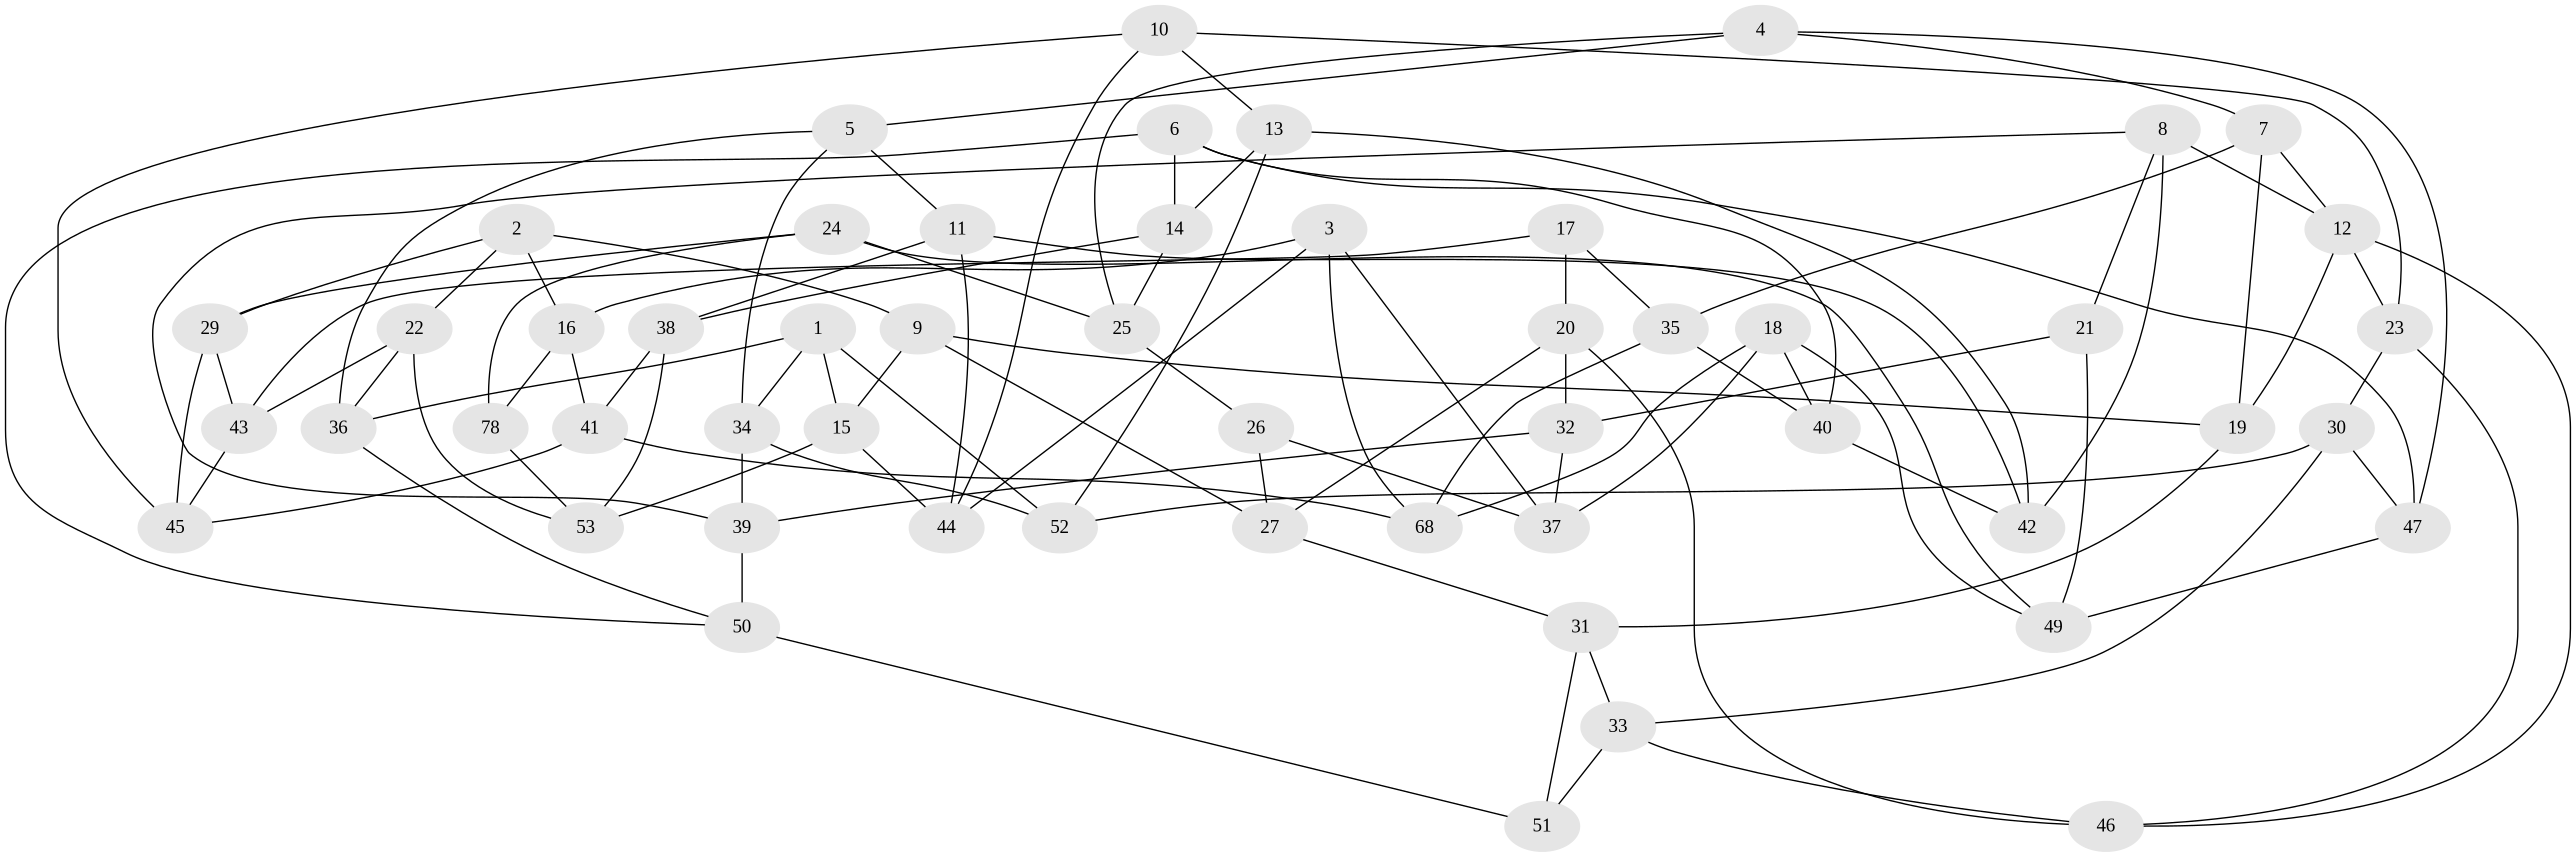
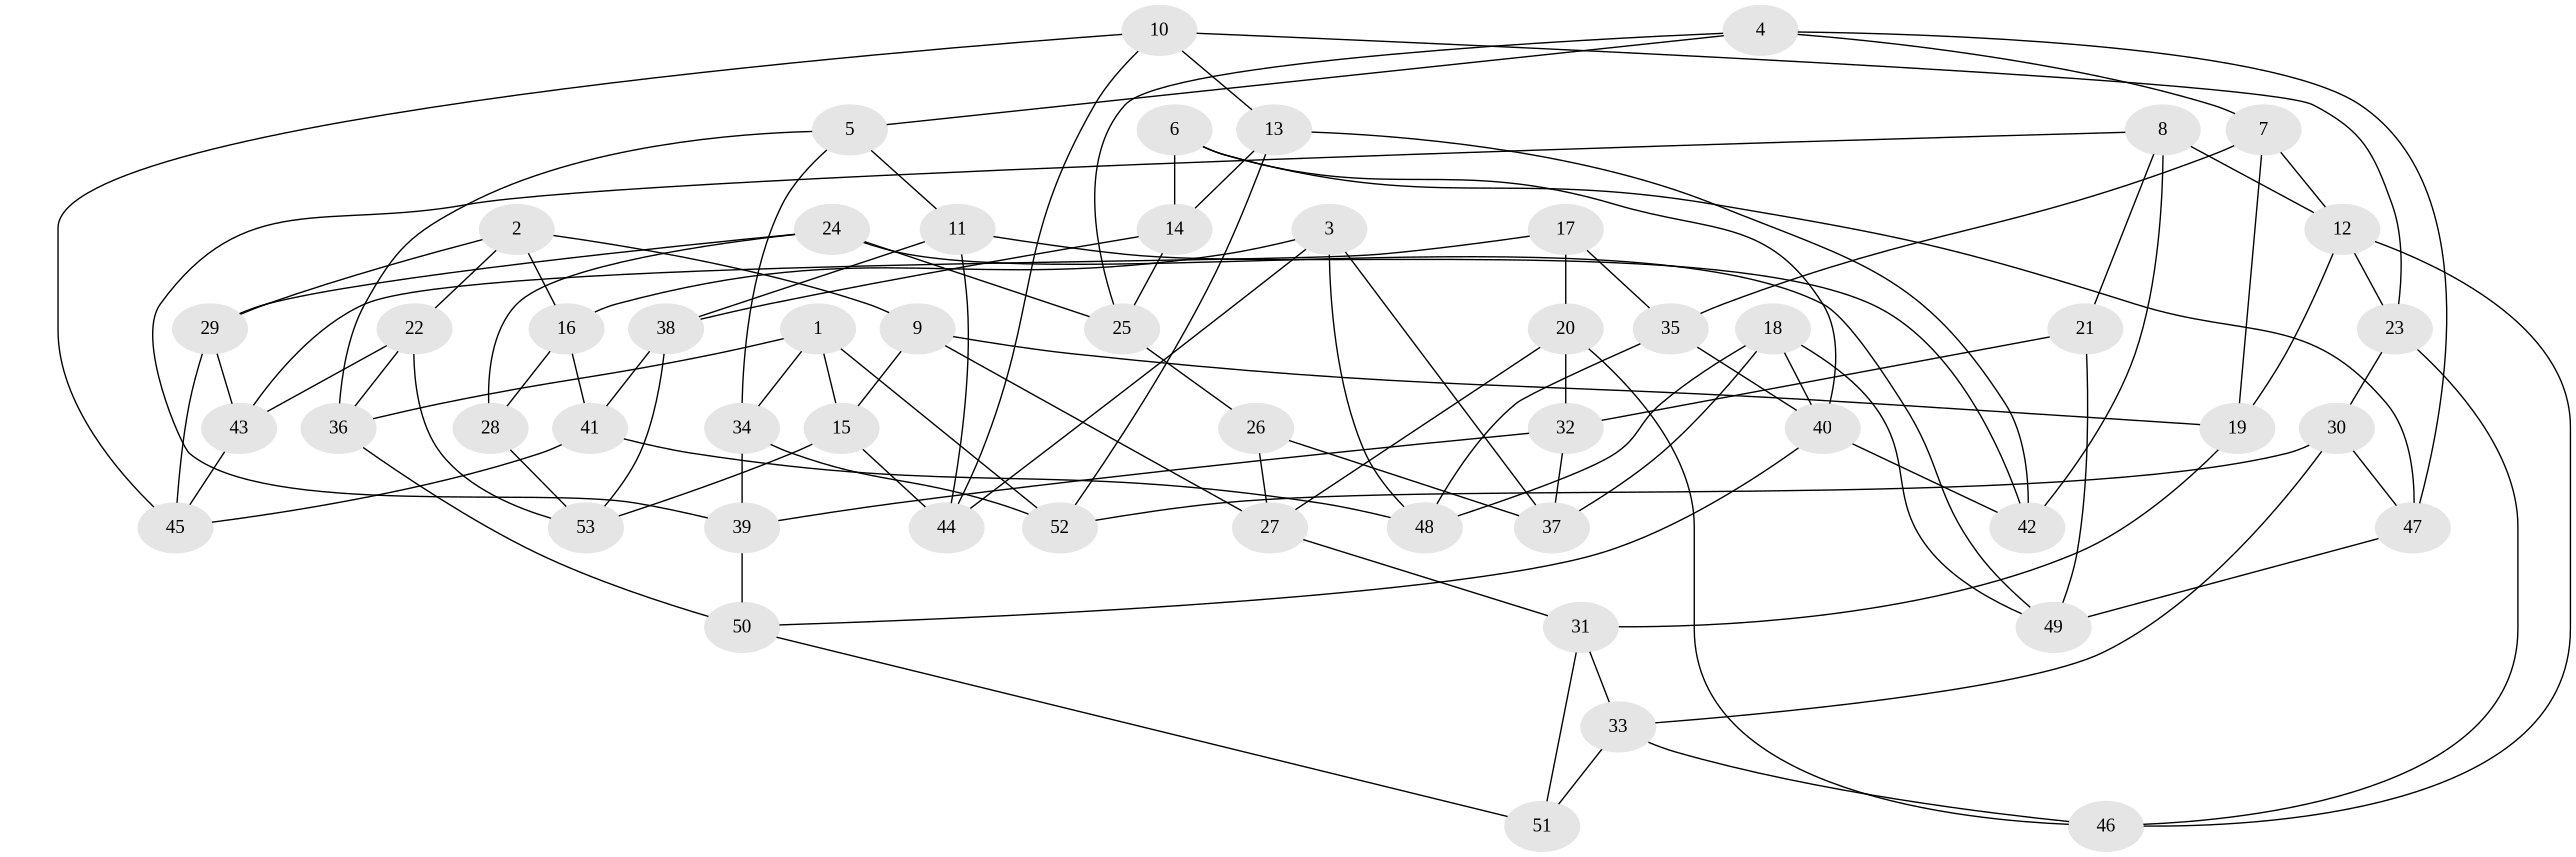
edge "6" -- "50": now "40" -- "50"
node "78": label "78" -> "28"
node "68": label "68" -> "48"
